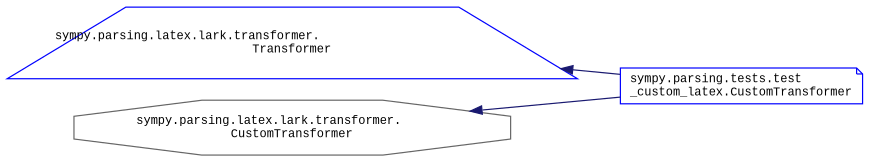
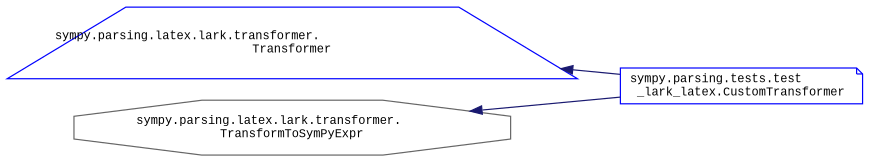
node "sympy.parsing.tests.test _custom_latex.CustomTransformer": label "sympy.parsing.tests.test _custom_latex.CustomTransformer" -> "sympy.parsing.tests.test _lark_latex.CustomTransformer"
node "sympy.parsing.latex.lark.transformer. CustomTransformer": label "sympy.parsing.latex.lark.transformer. CustomTransformer" -> "sympy.parsing.latex.lark.transformer. TransformToSymPyExpr"
